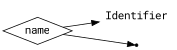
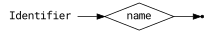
edge "name" -> "Identifier": reversed
